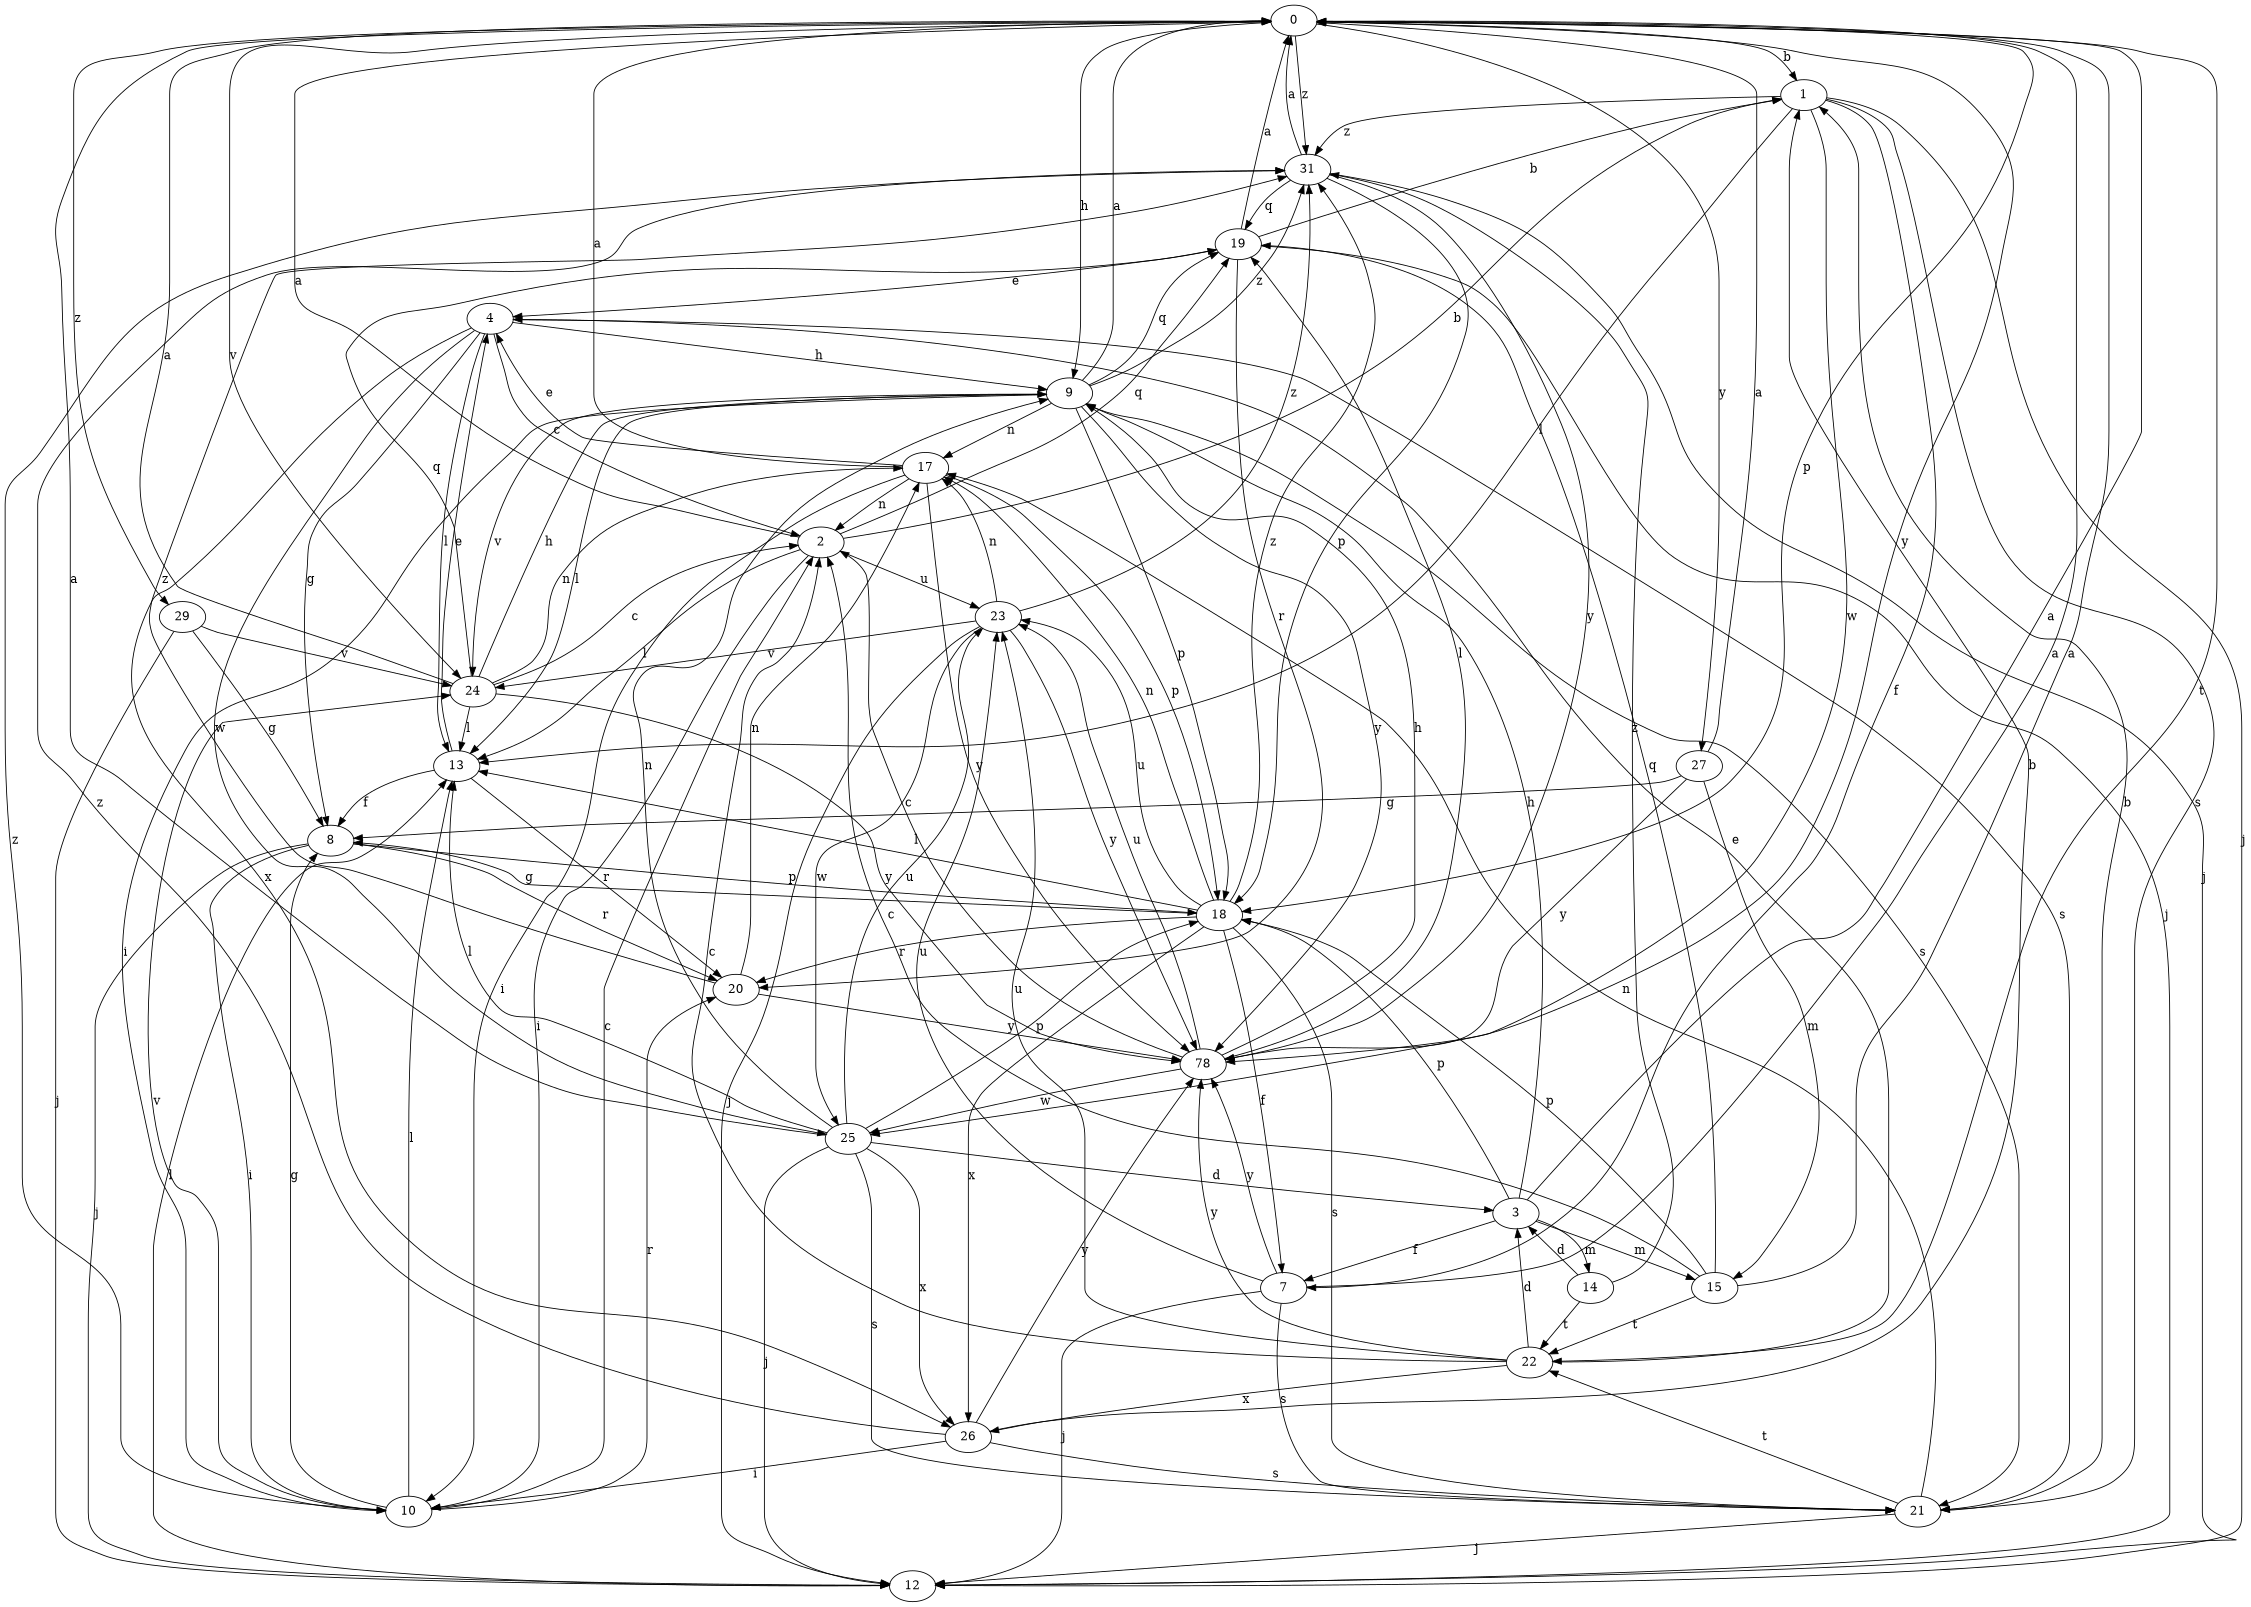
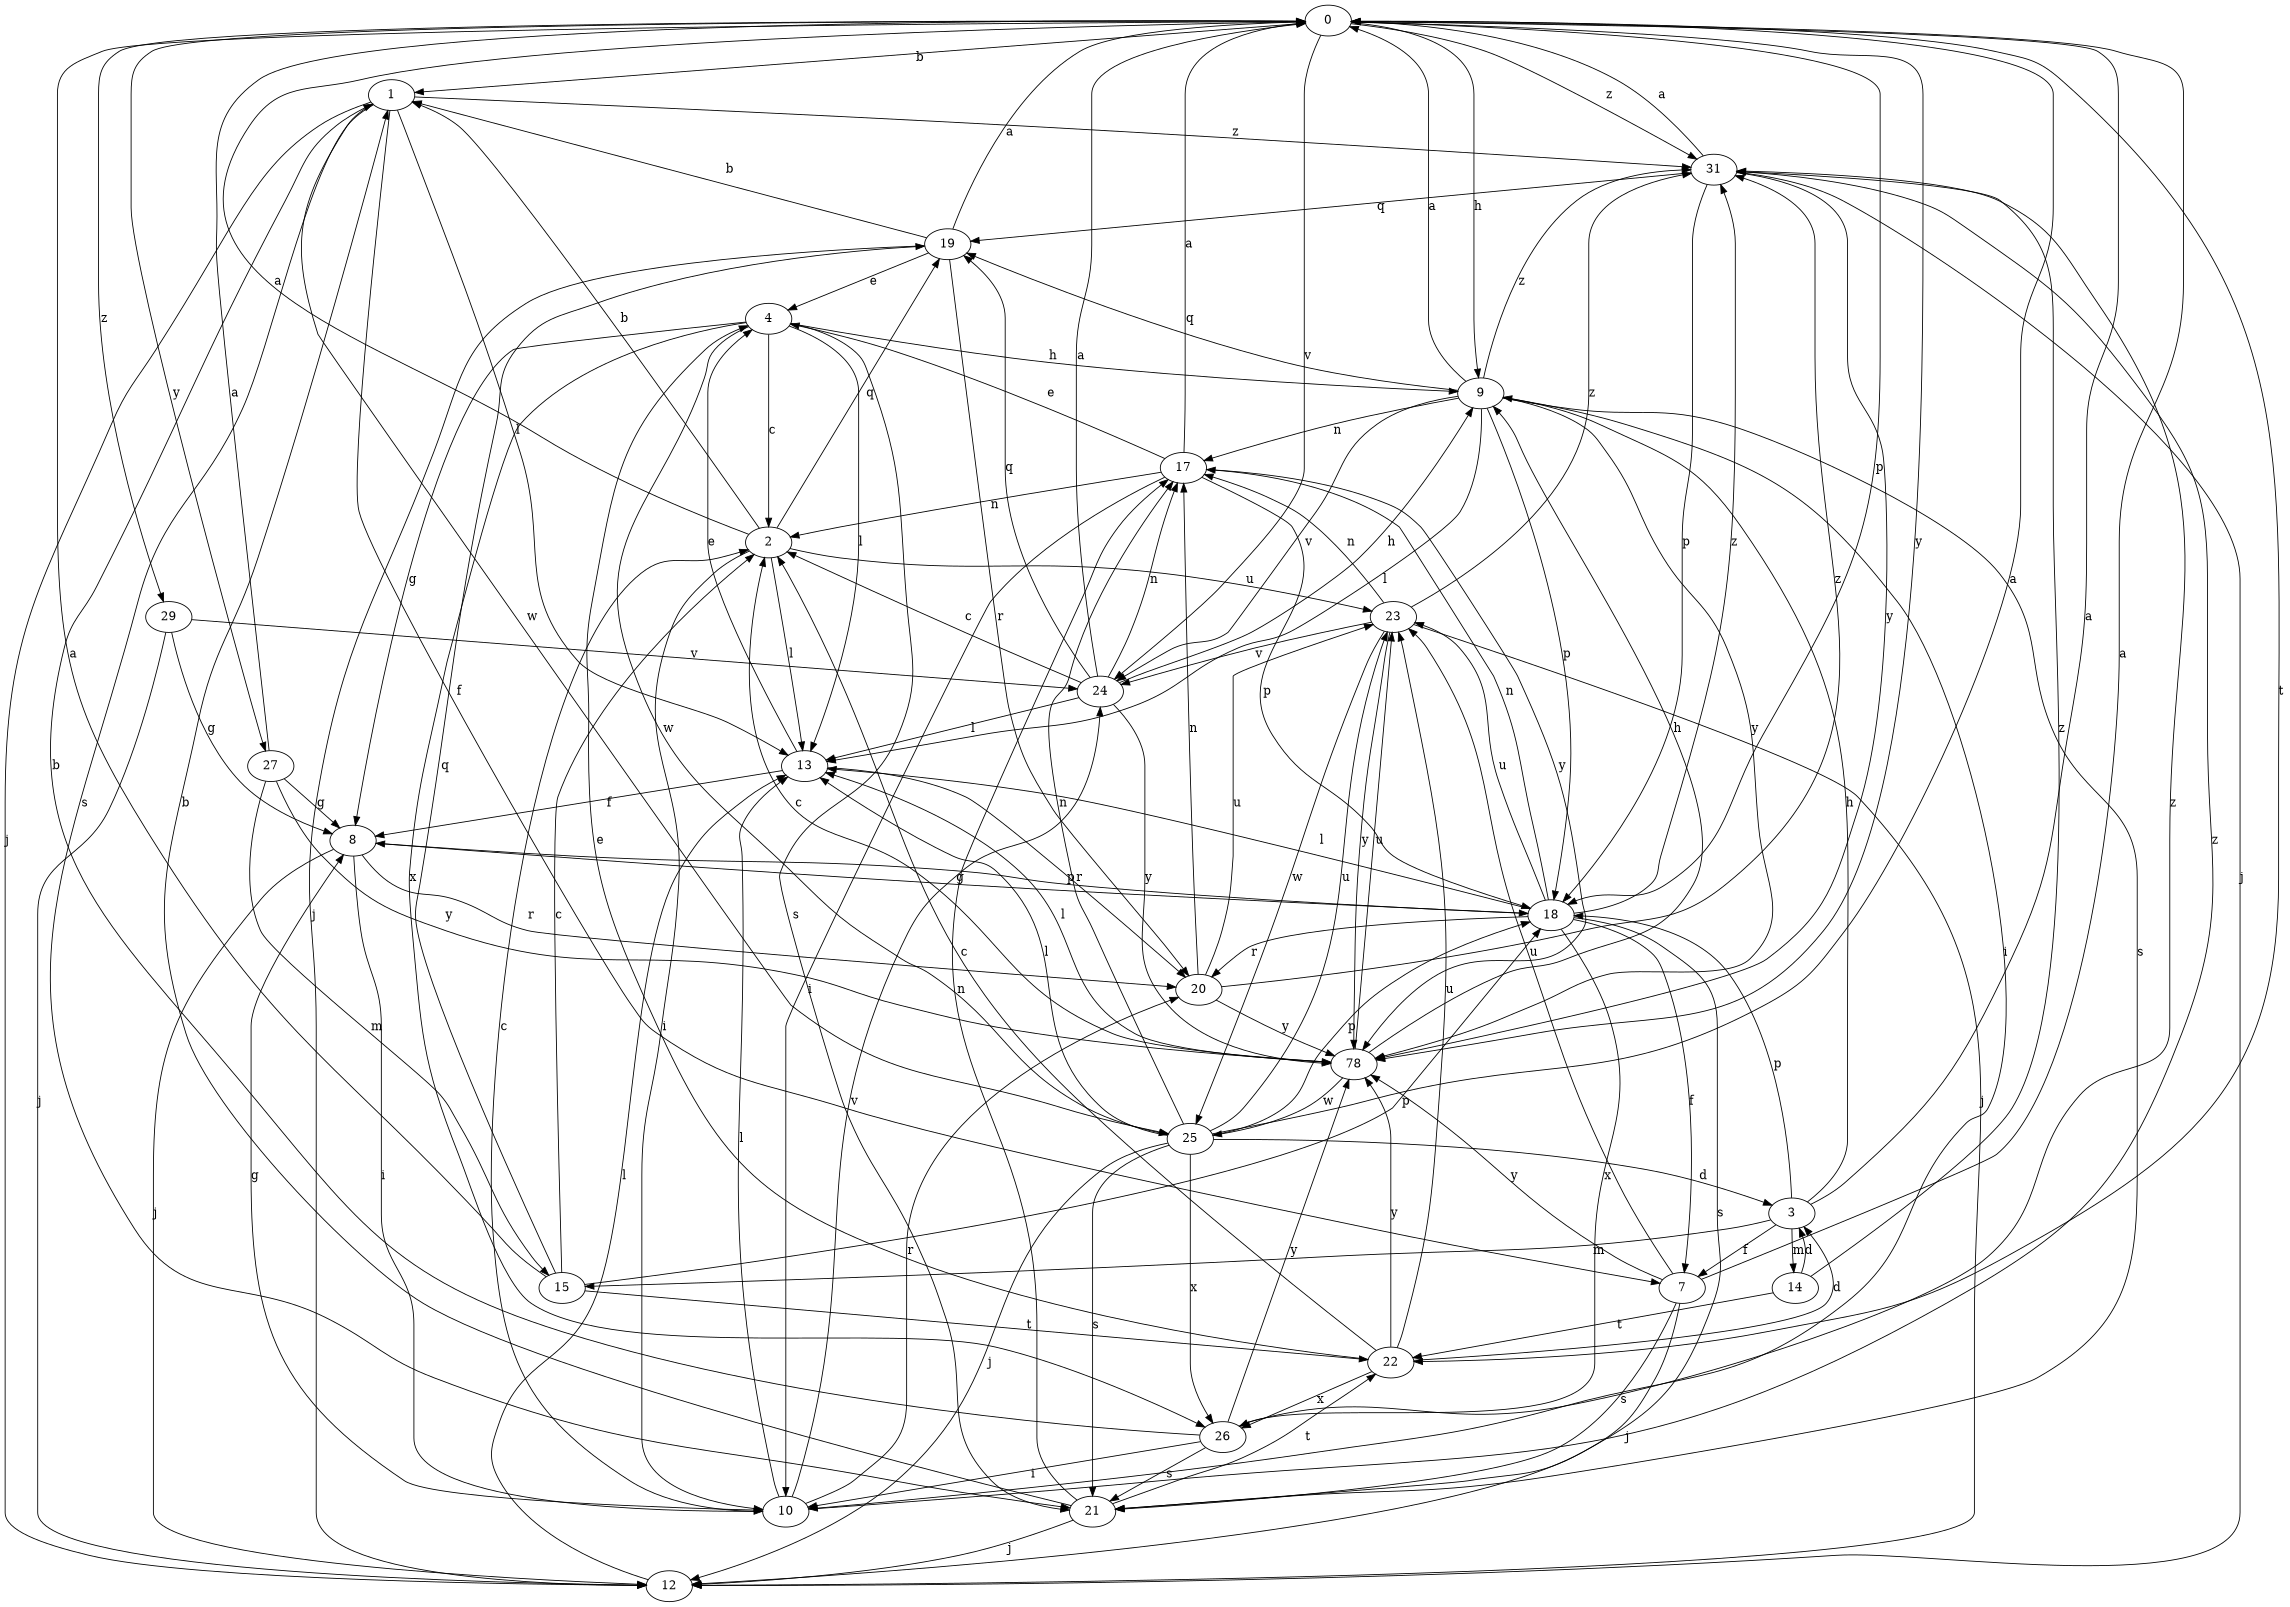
edge "25" -> "9": now "25" -> "17"
edge "78" -> "19": now "78" -> "13"
edge "20" -> "23": added, label "u"
